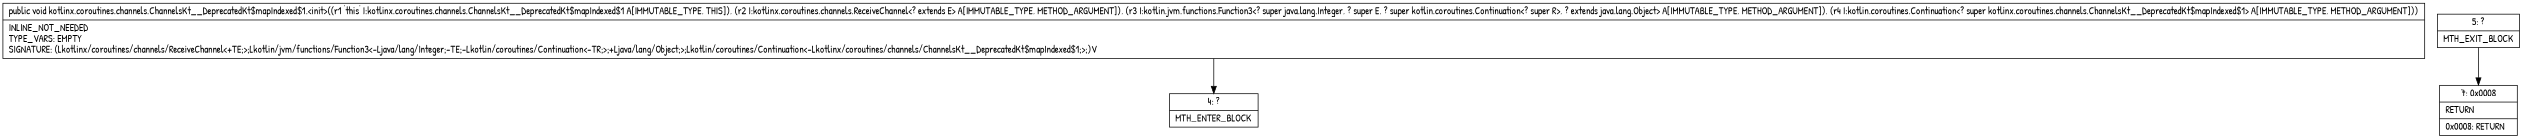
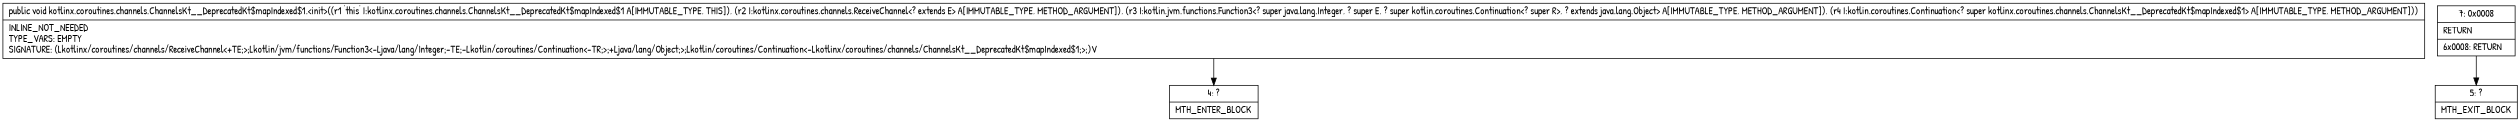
edge "5: ?" -> "7: 0x0008": reversed
node "7: 0x0008": text "0x0008: RETURN" -> "6x0008: RETURN"
